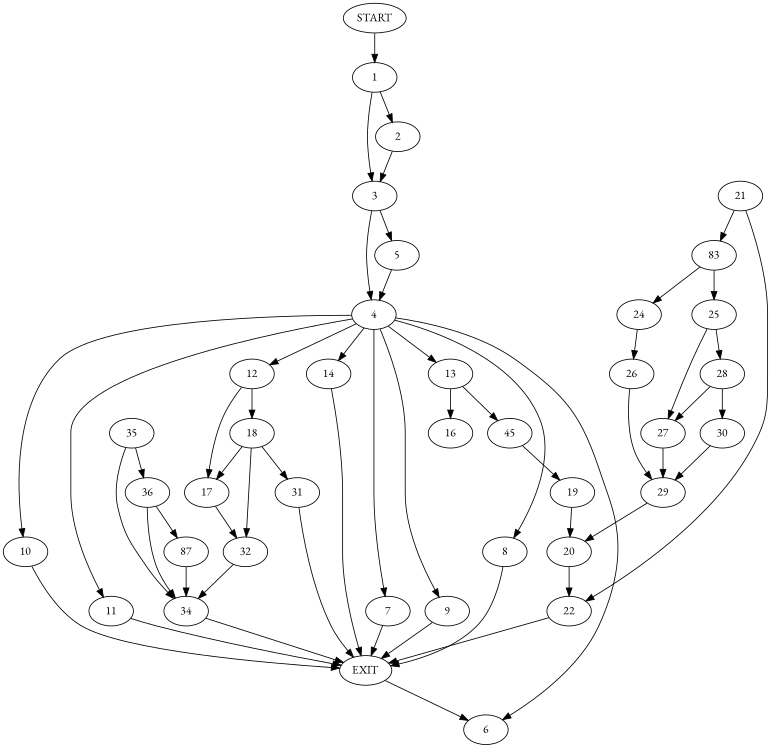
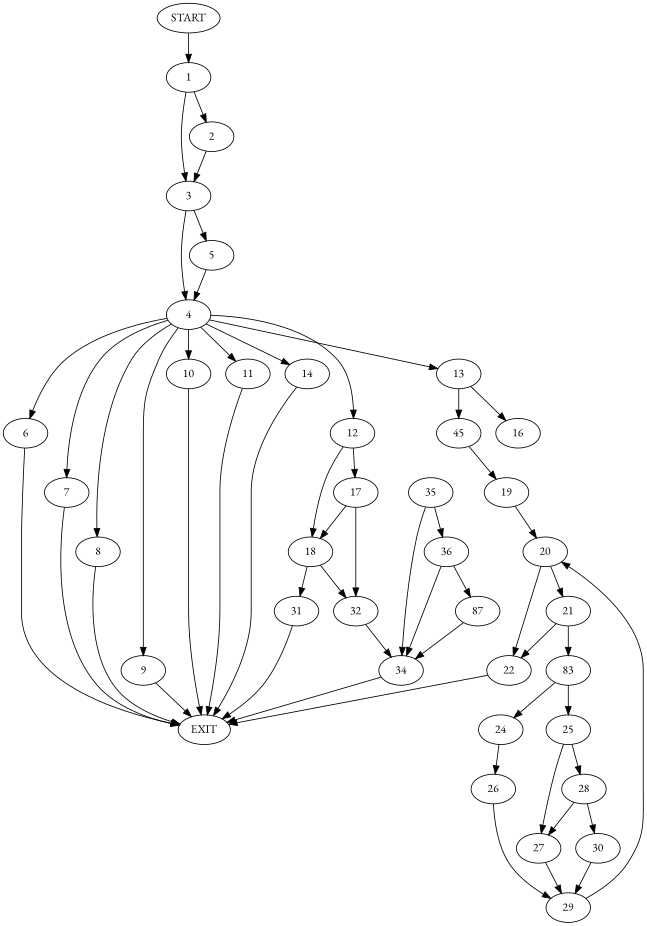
edge "18" -> "17": reversed
edge "20" -> "21": added
edge "EXIT" -> "6": reversed
